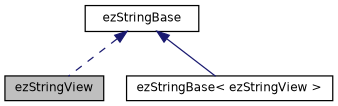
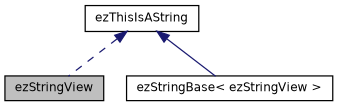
node "ezStringBase": label "ezStringBase" -> "ezThisIsAString"
